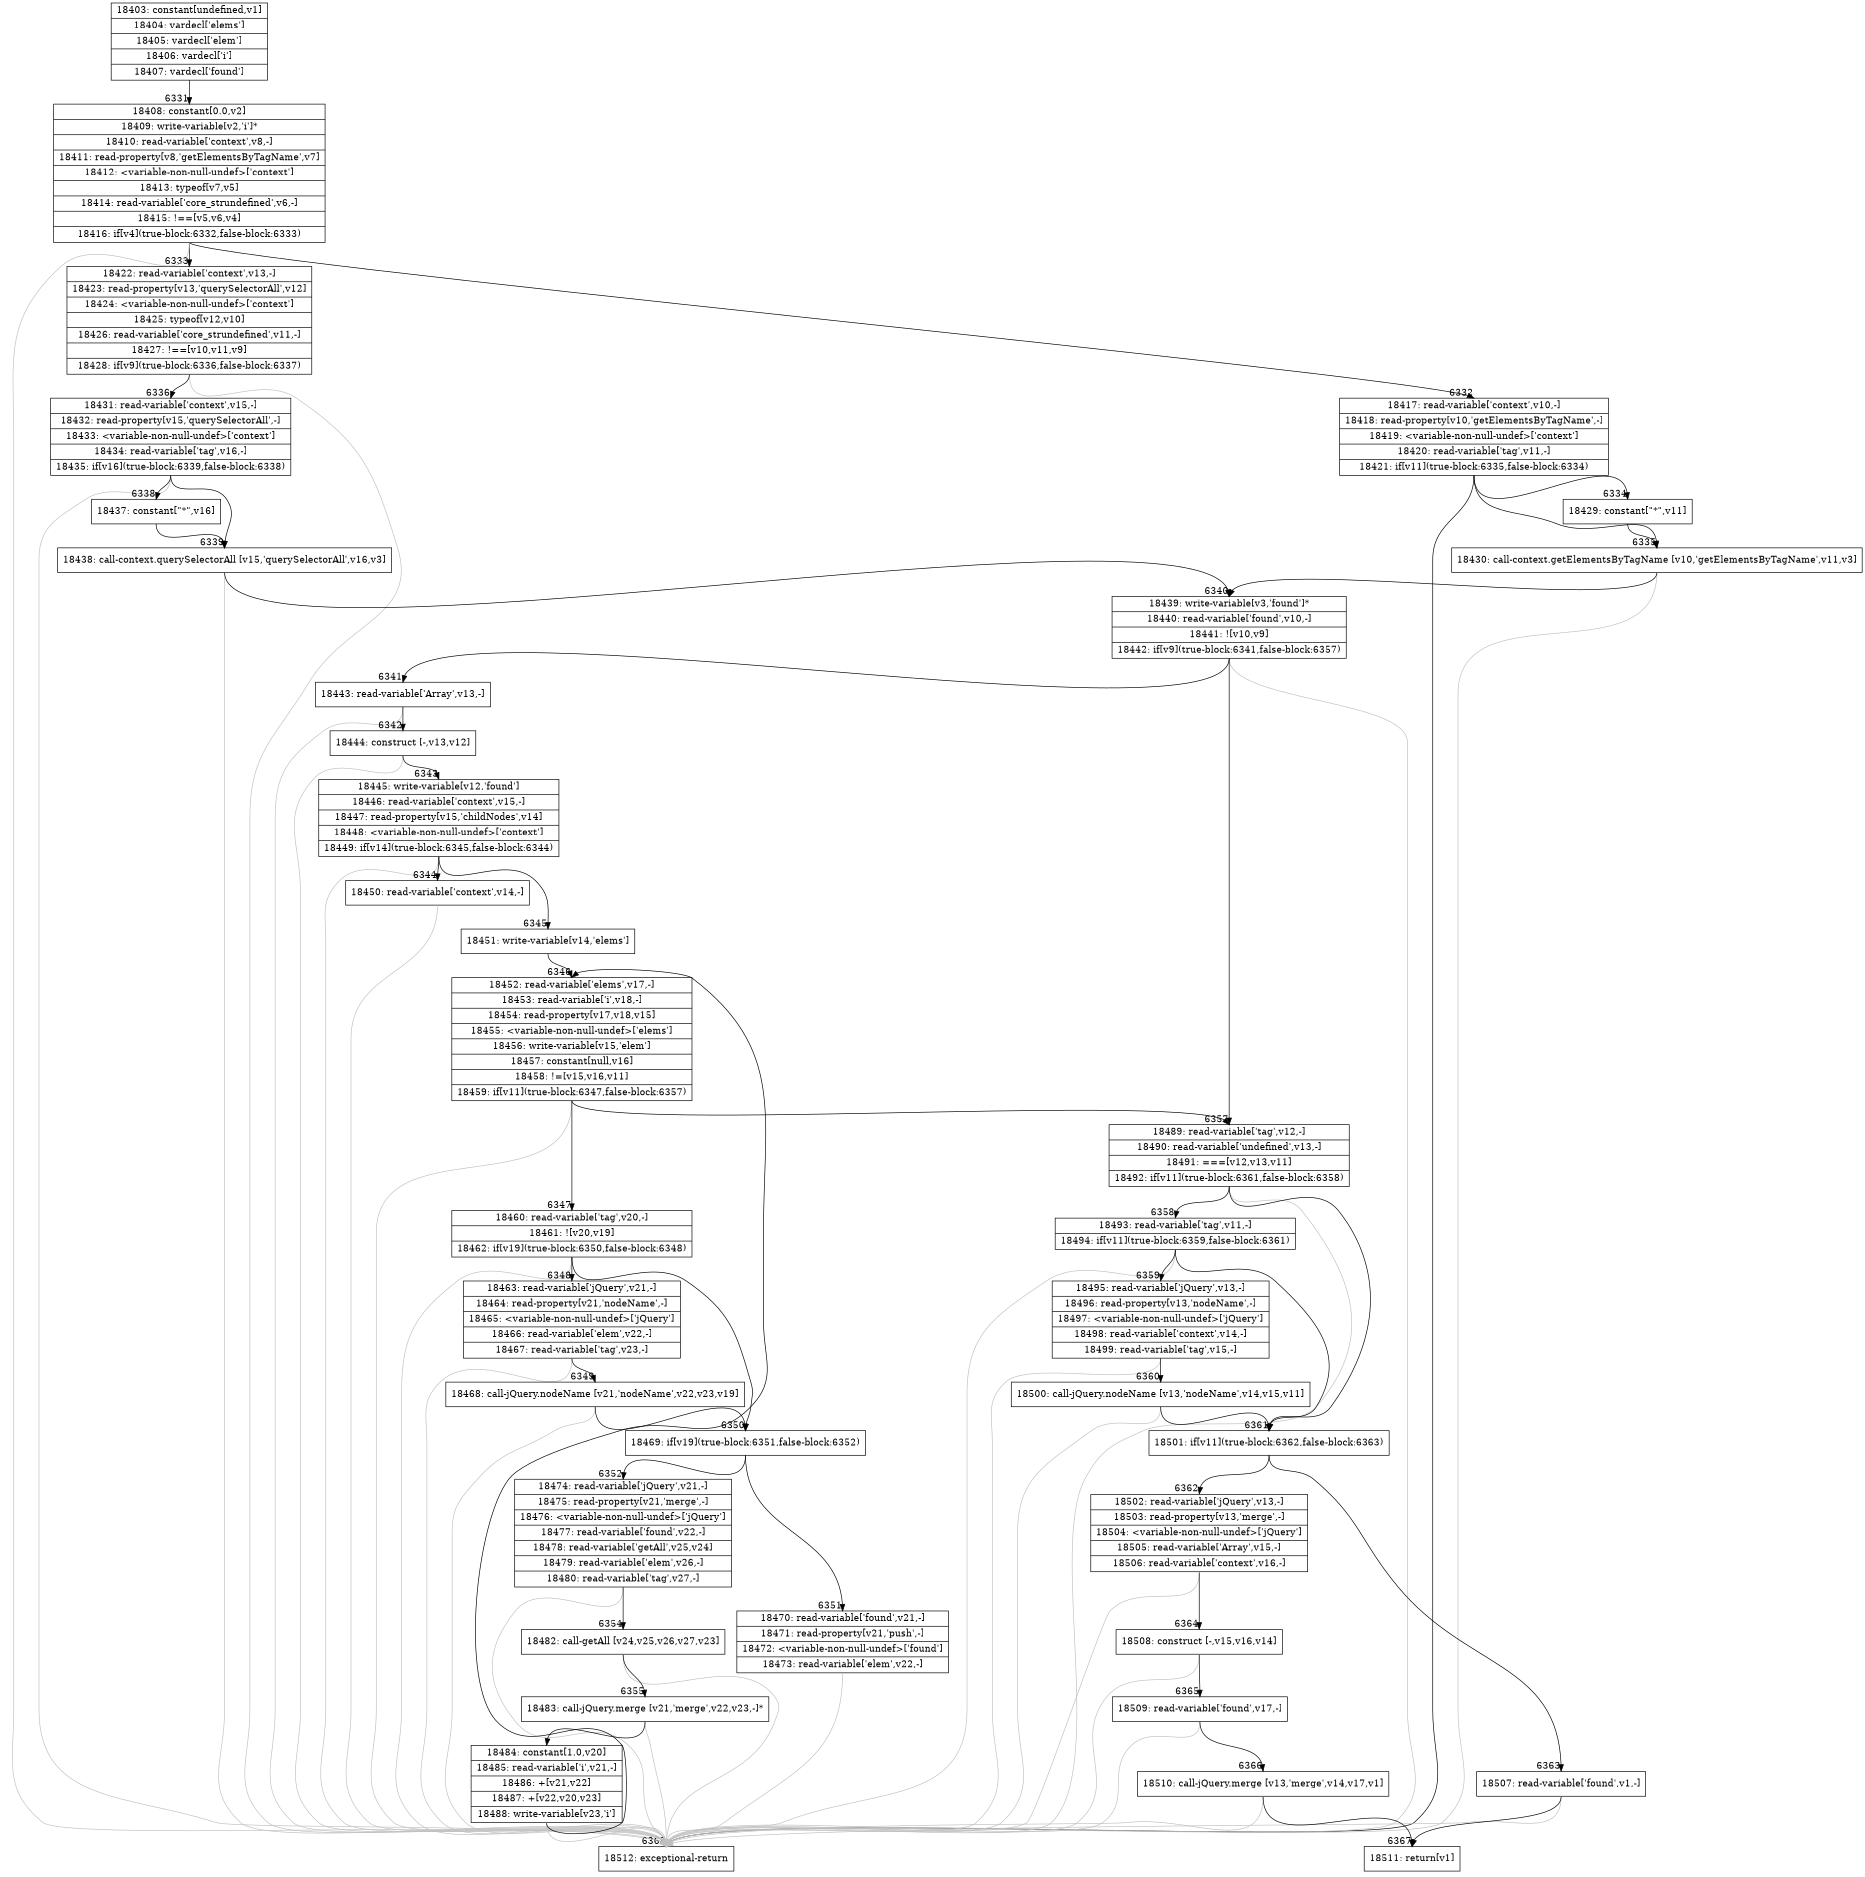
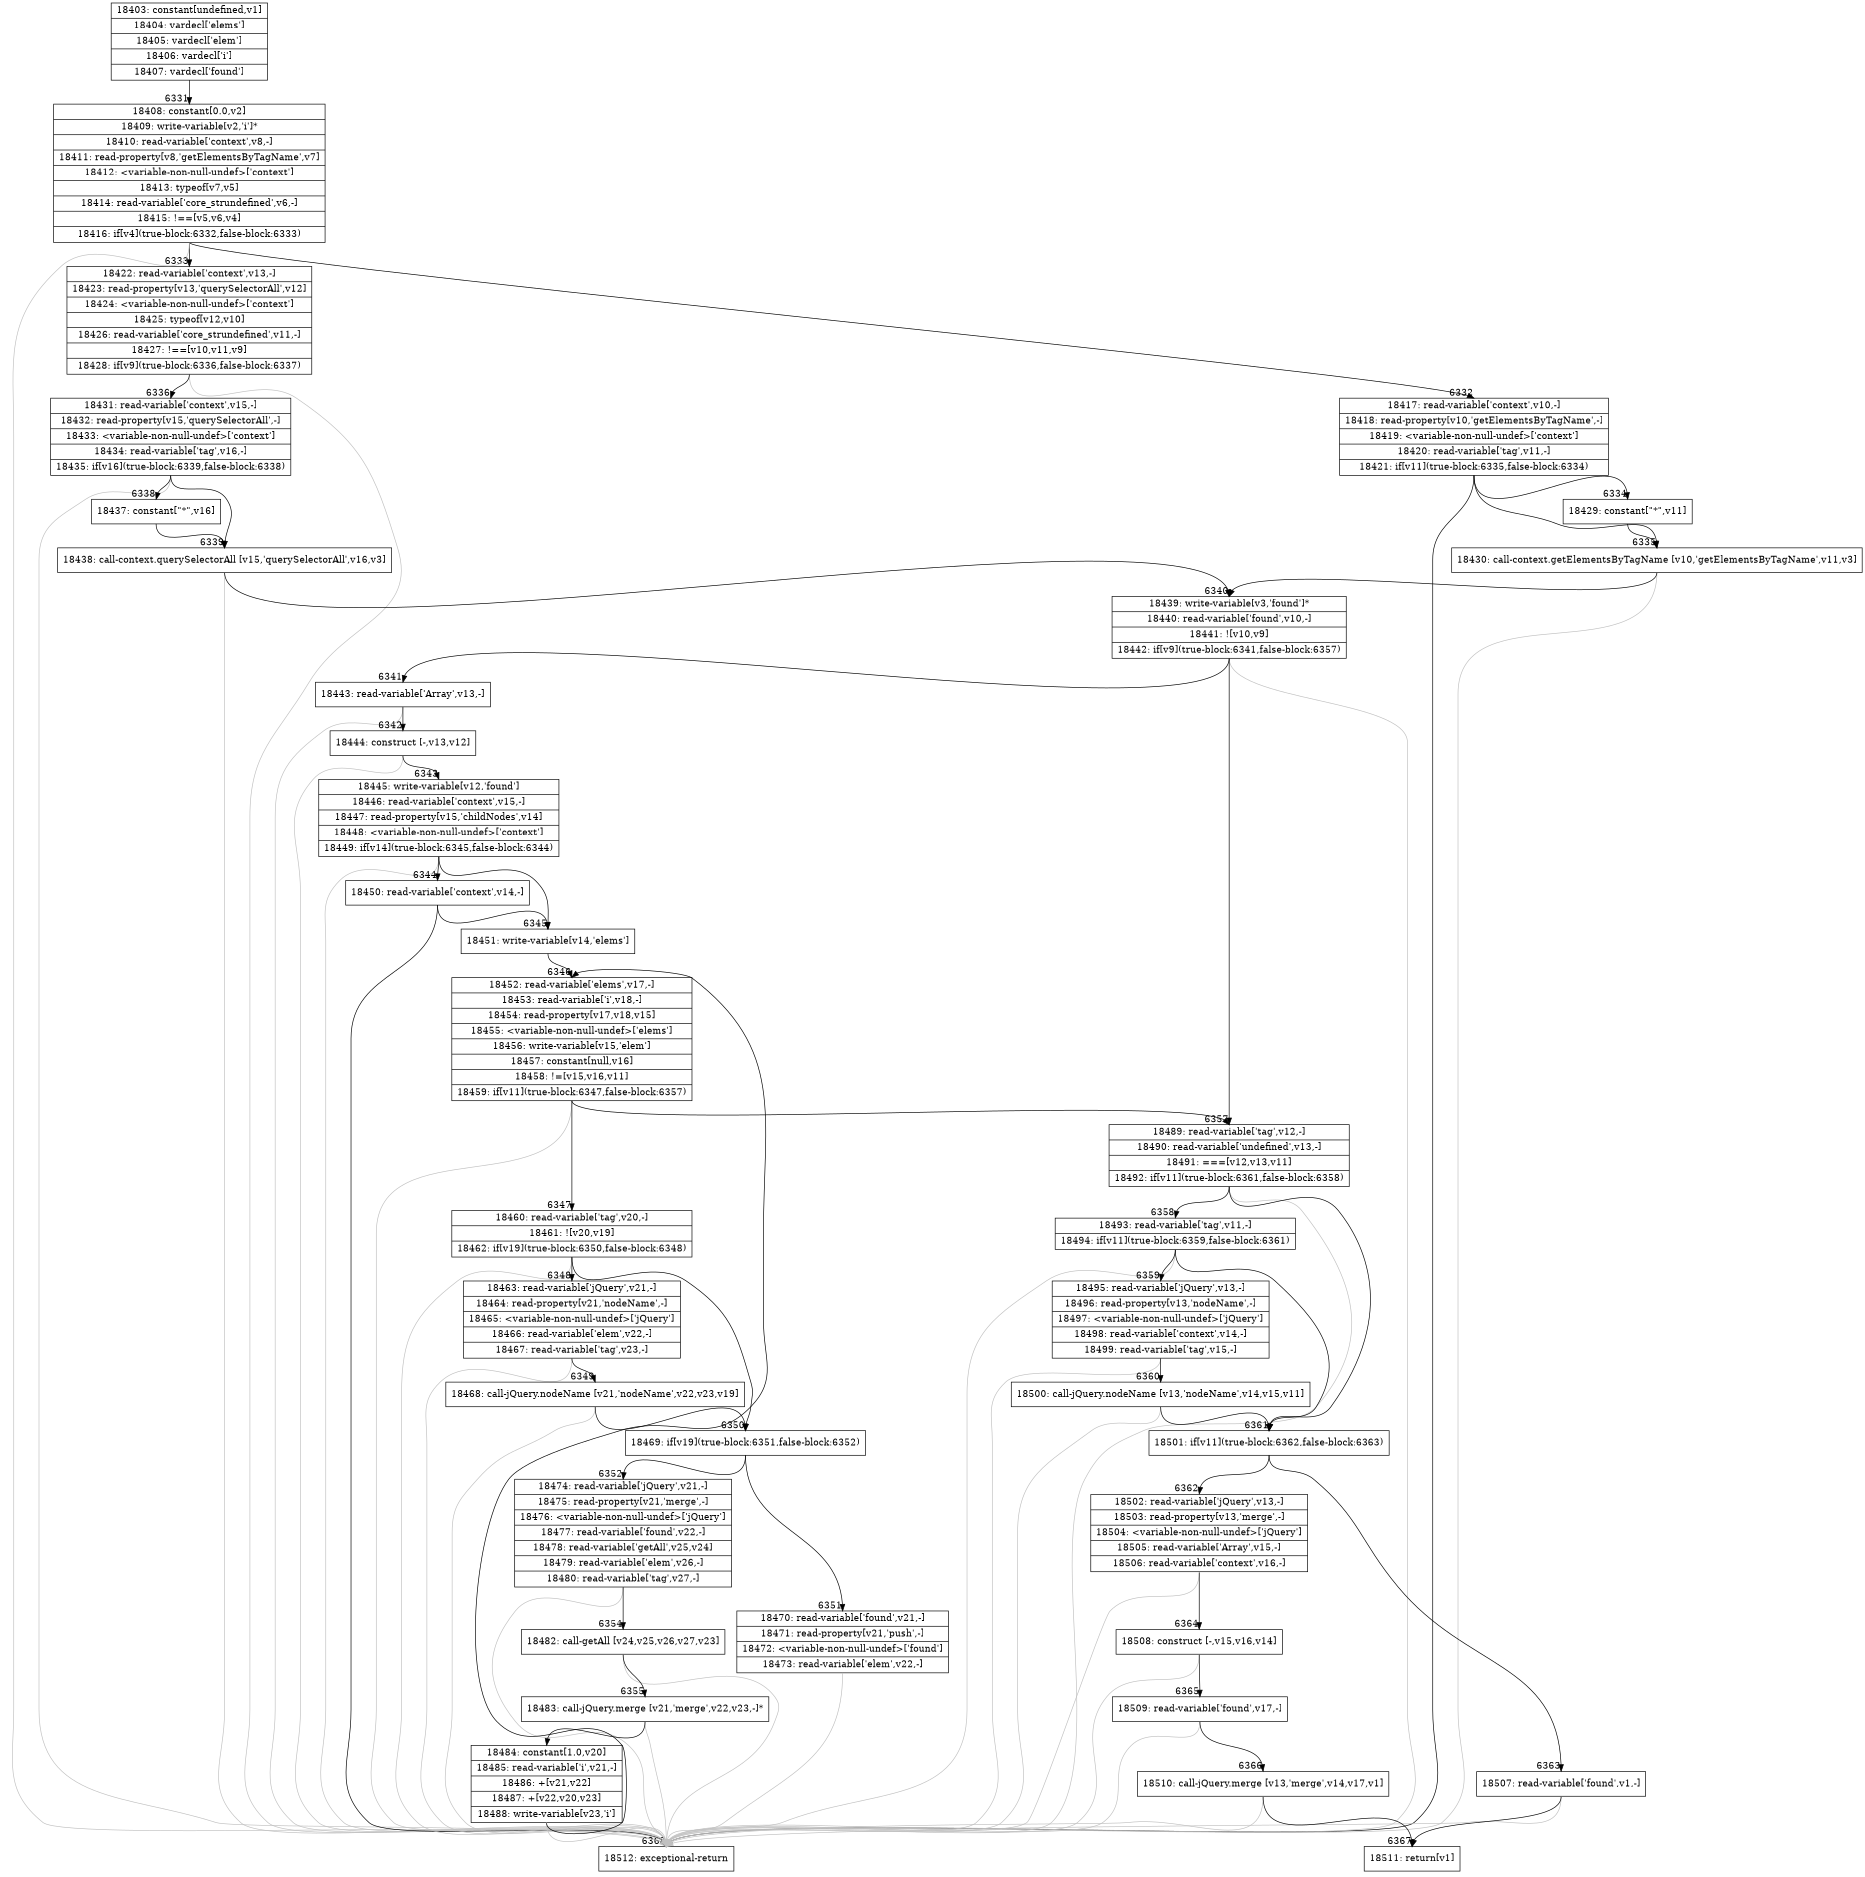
edge "18450: read-variable['context',v14,-]" -> "18451: write-variable[v14,'elems']": added
edge "18450: read-variable['context',v14,-]" -> "18512: exceptional-return": color gray -> black
